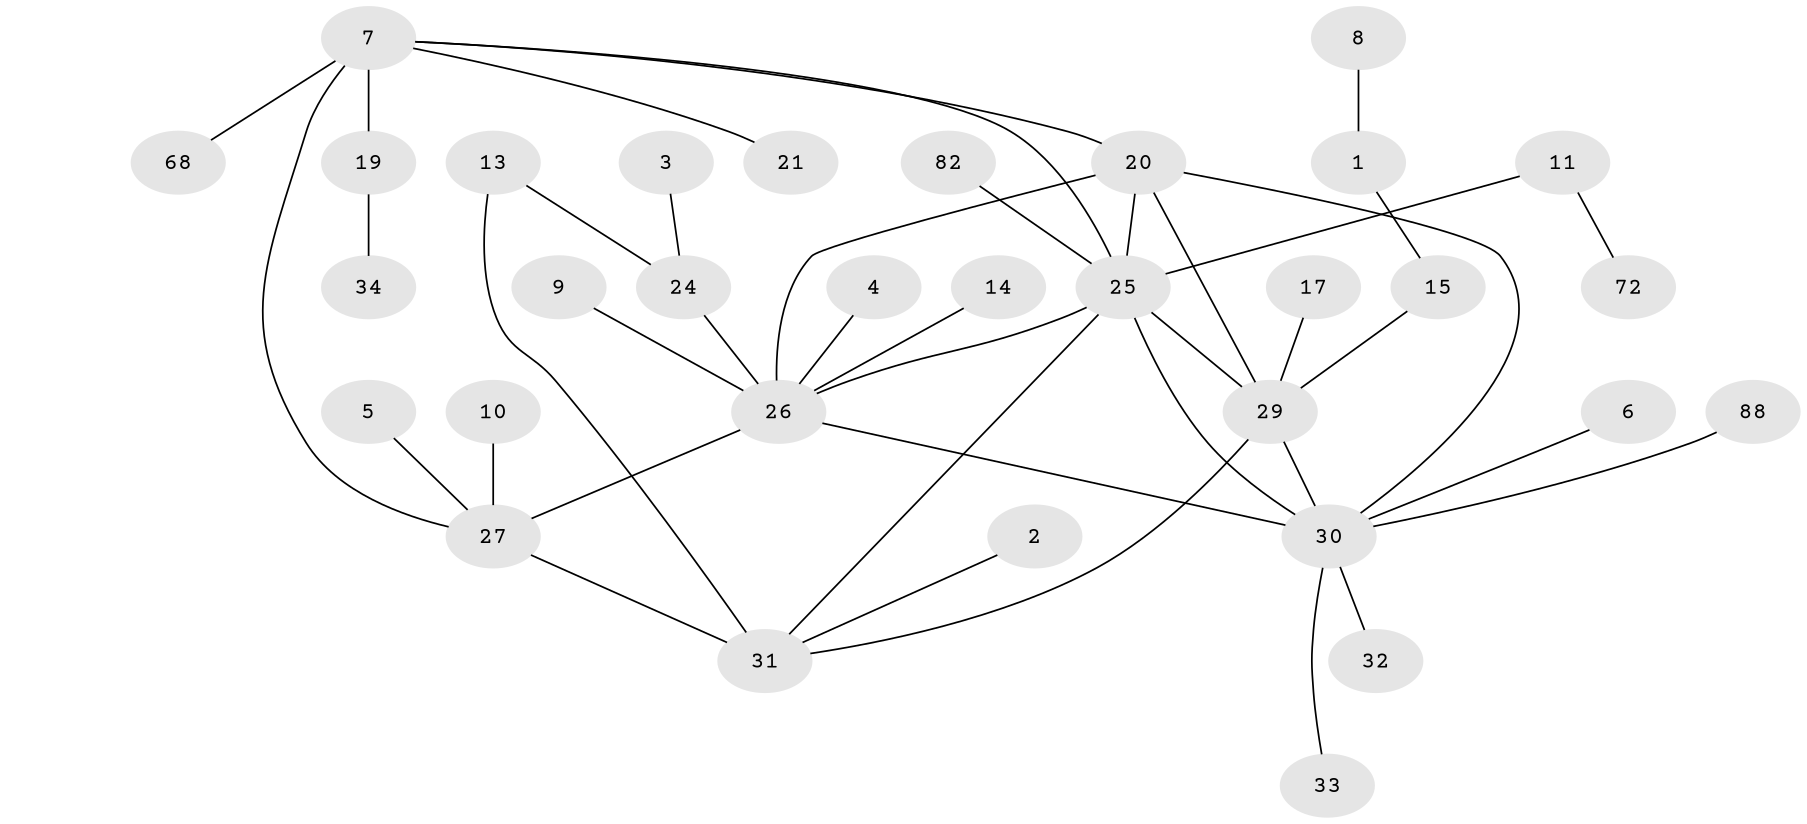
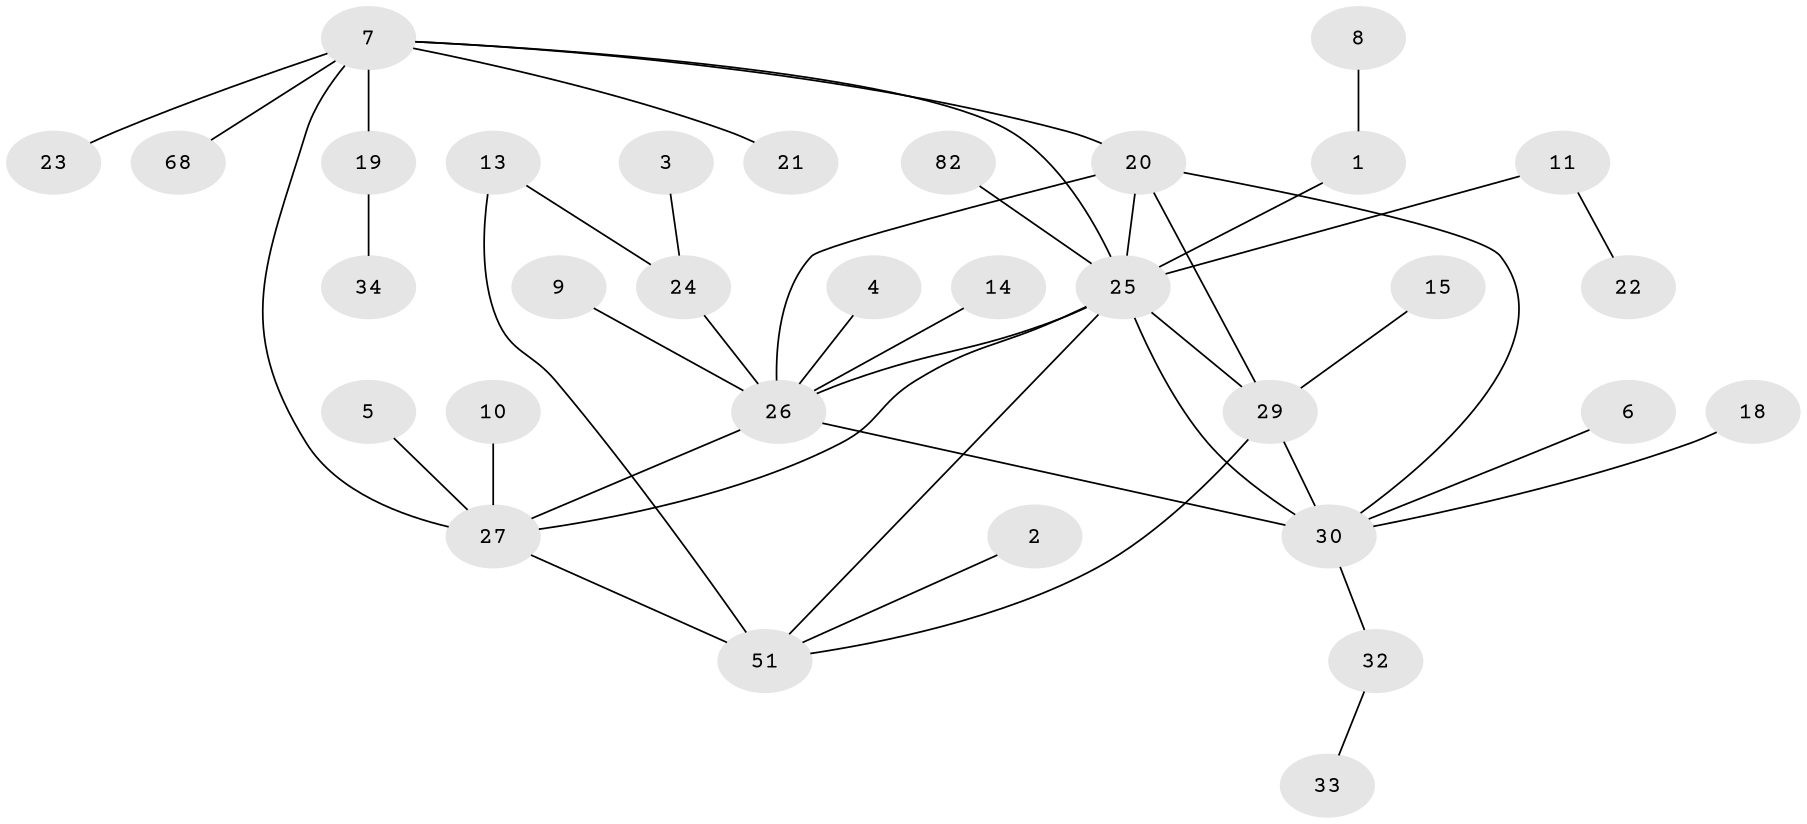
node "23": added
edge "1" -- "15": now "1" -- "25"
node "17": removed
node "72": label "72" -> "22"
node "88": label "88" -> "18"
edge "25" -- "27": added
node "31": label "31" -> "51"
edge "30" -- "33": now "32" -- "33"
